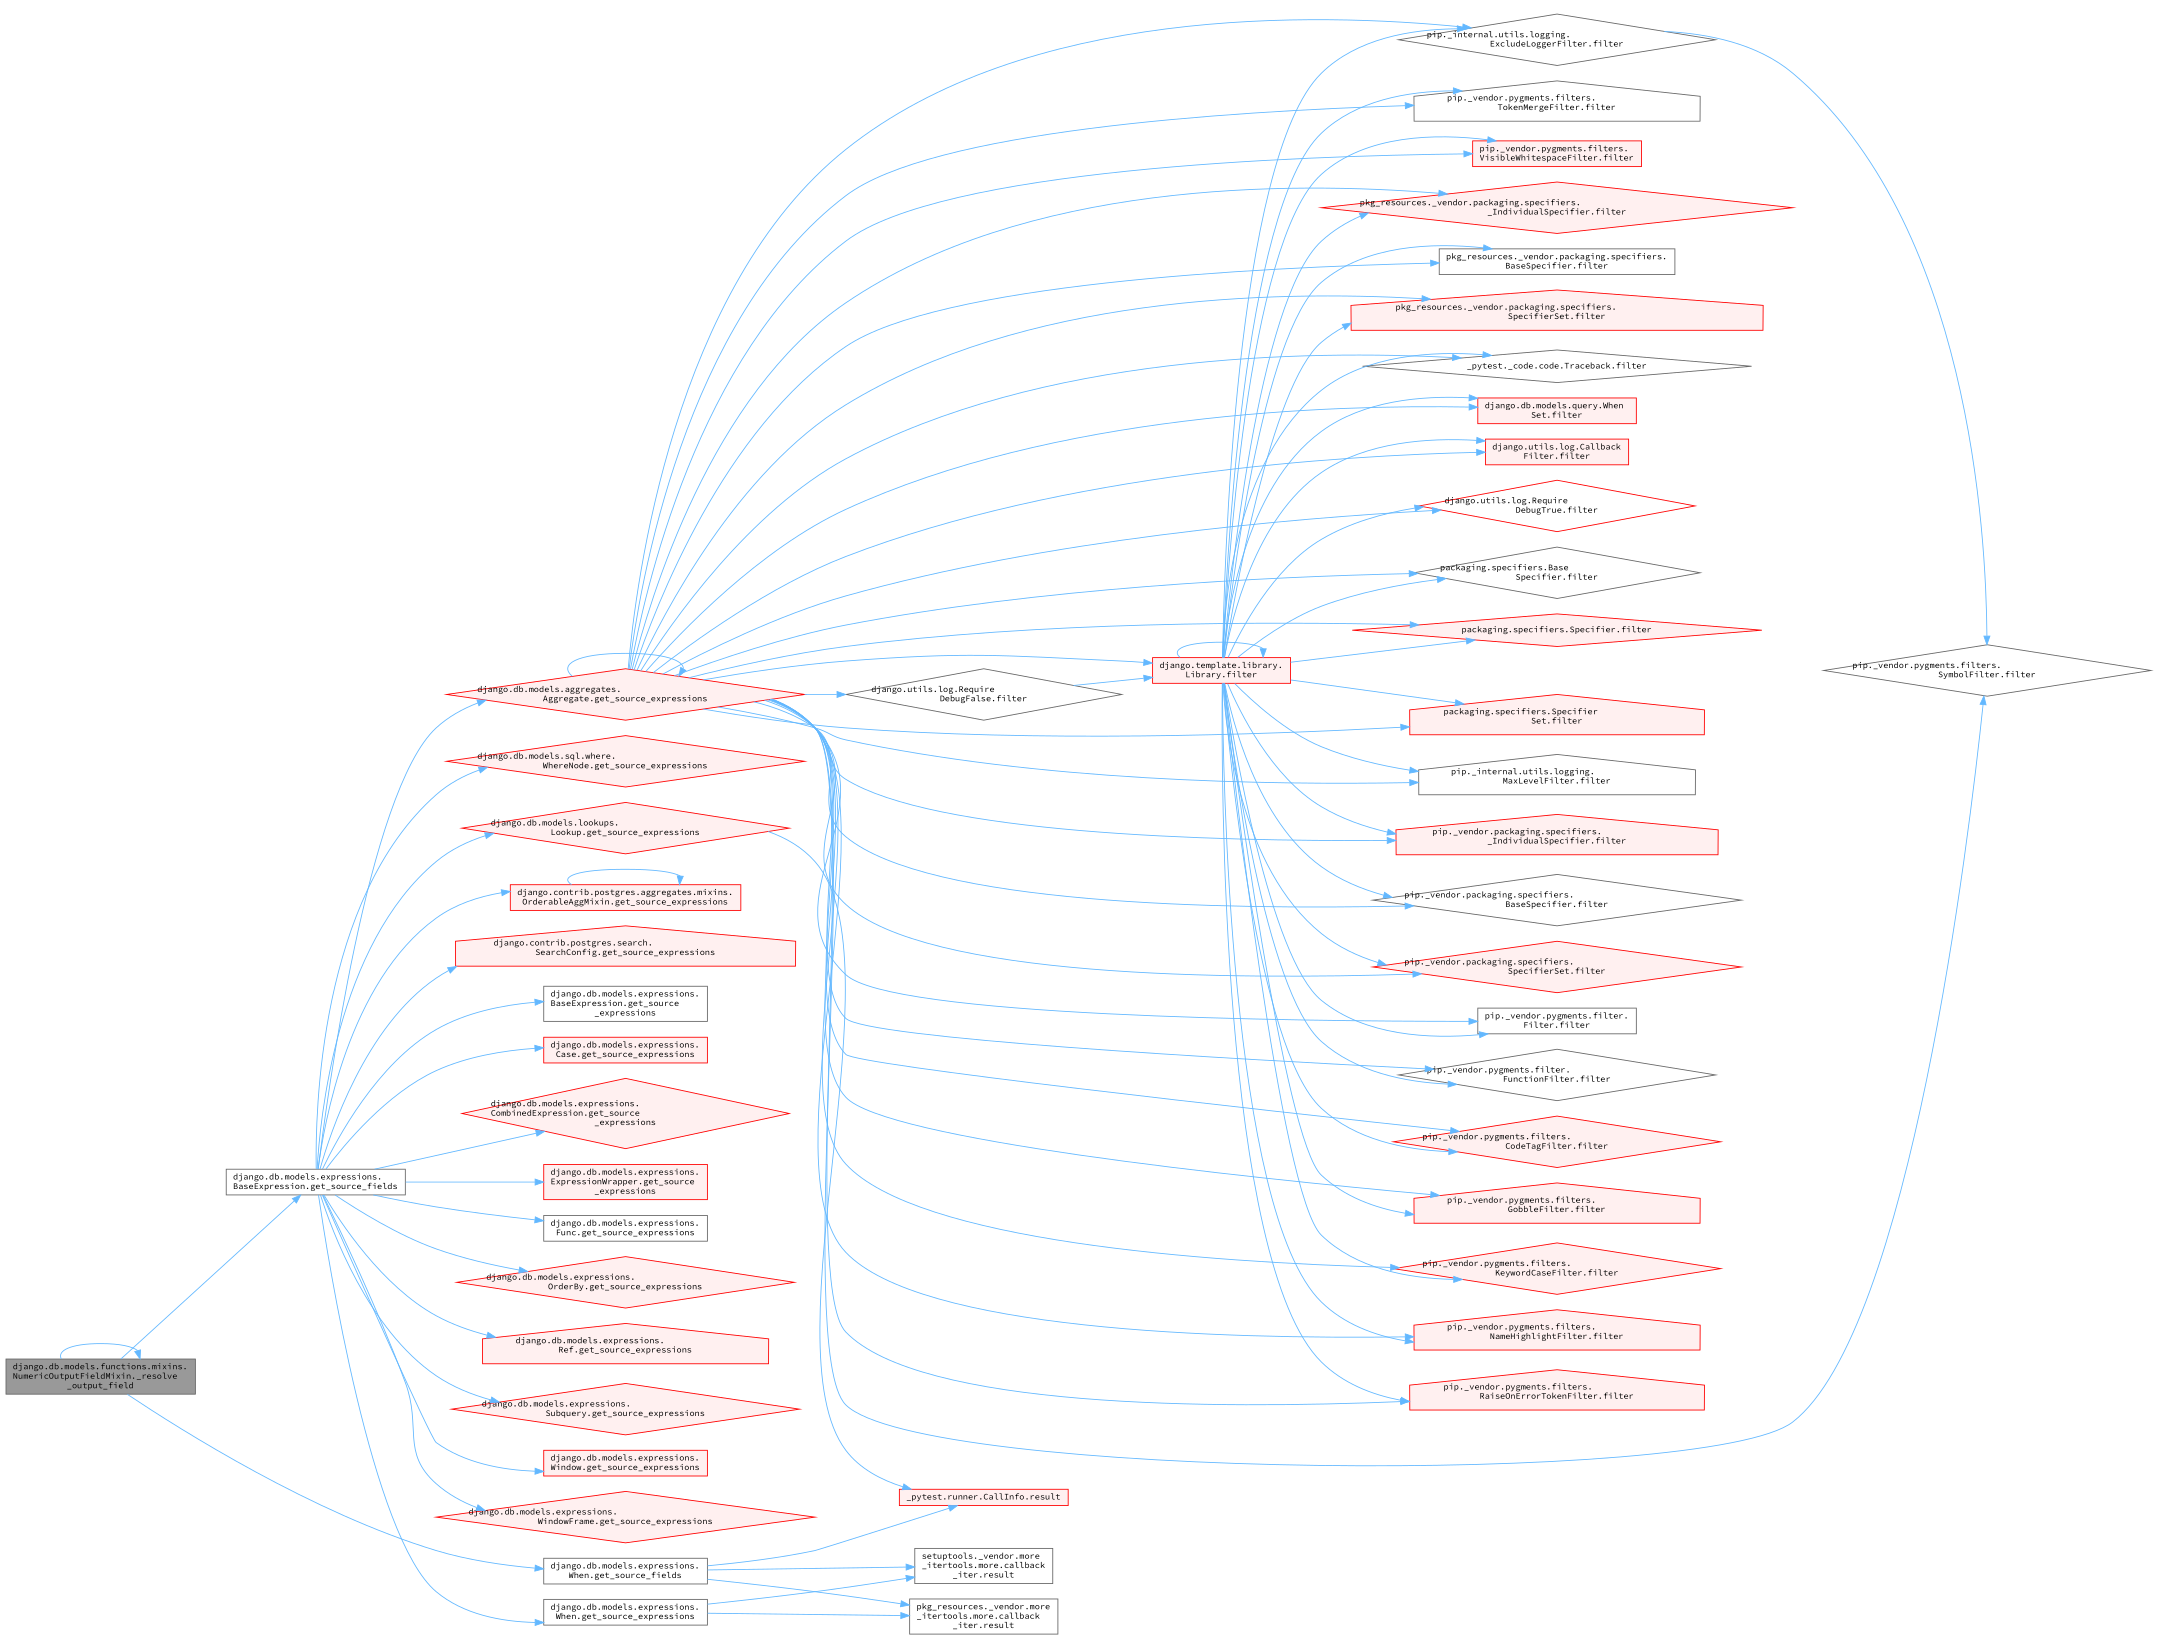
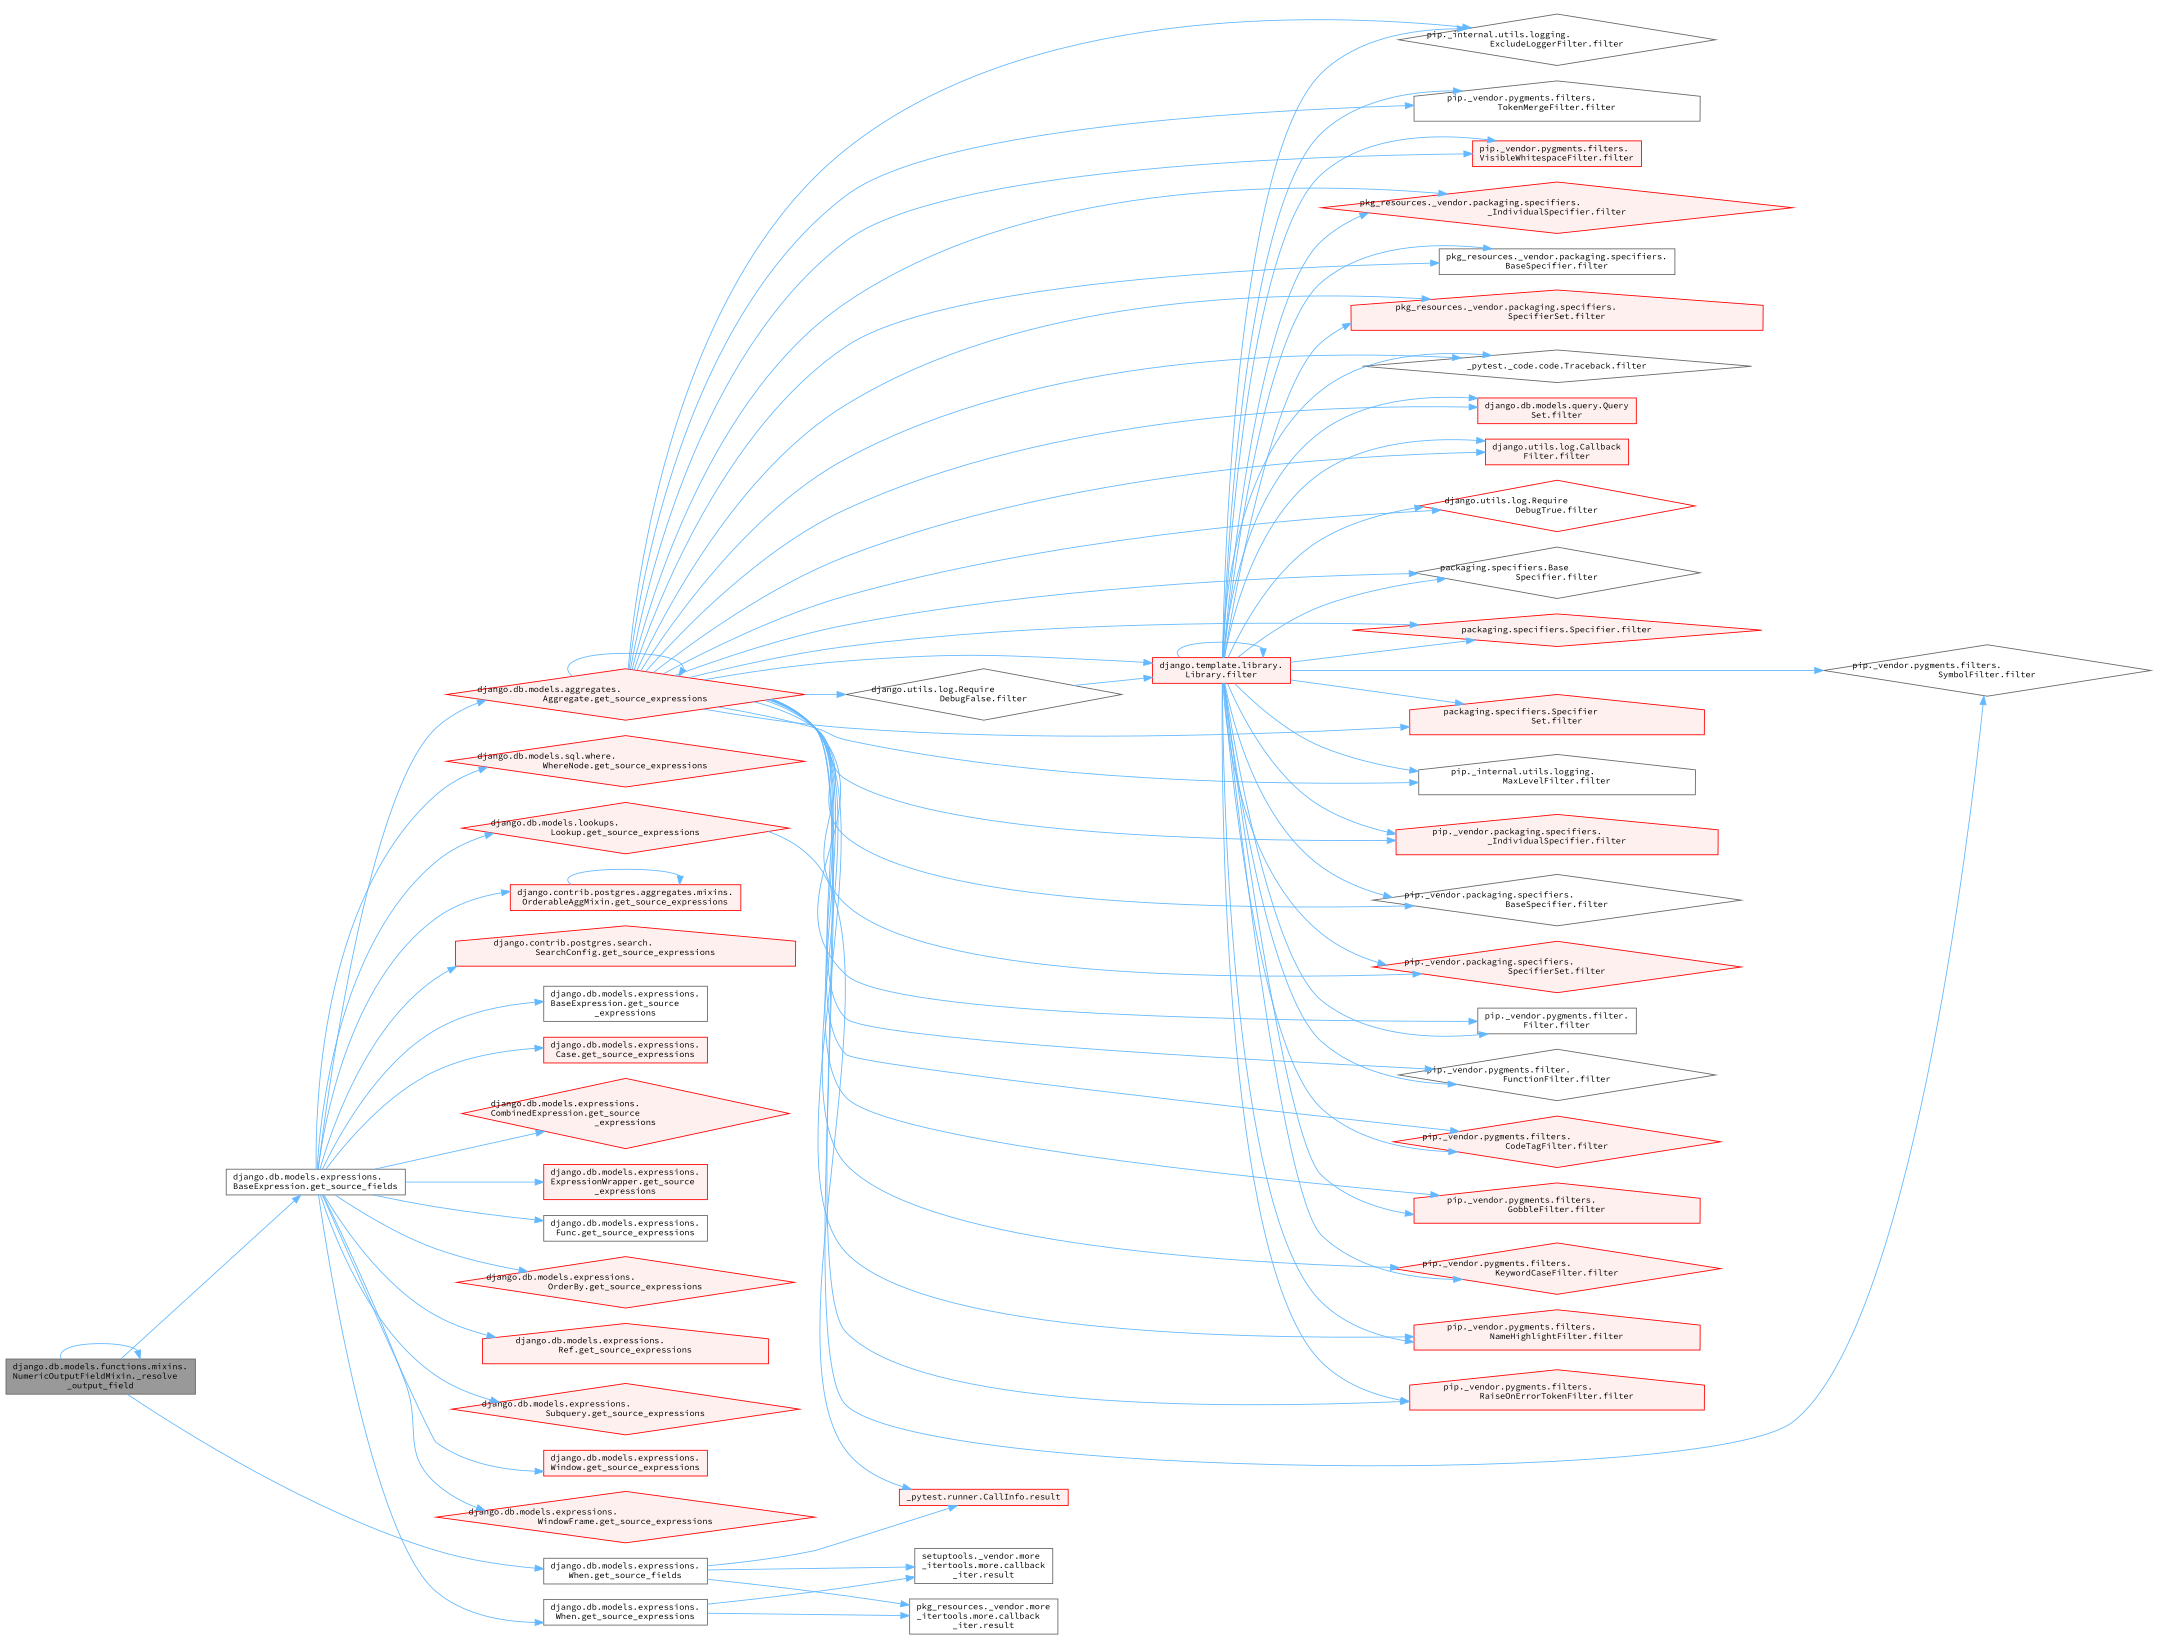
edge "pip._internal.utils.logging. ExcludeLoggerFilter.filter" -> "pip._vendor.pygments.filters. SymbolFilter.filter": now "django.template.library. Library.filter" -> "pip._vendor.pygments.filters. SymbolFilter.filter"
node "django.db.models.query.When Set.filter": label "django.db.models.query.When Set.filter" -> "django.db.models.query.Query Set.filter"
